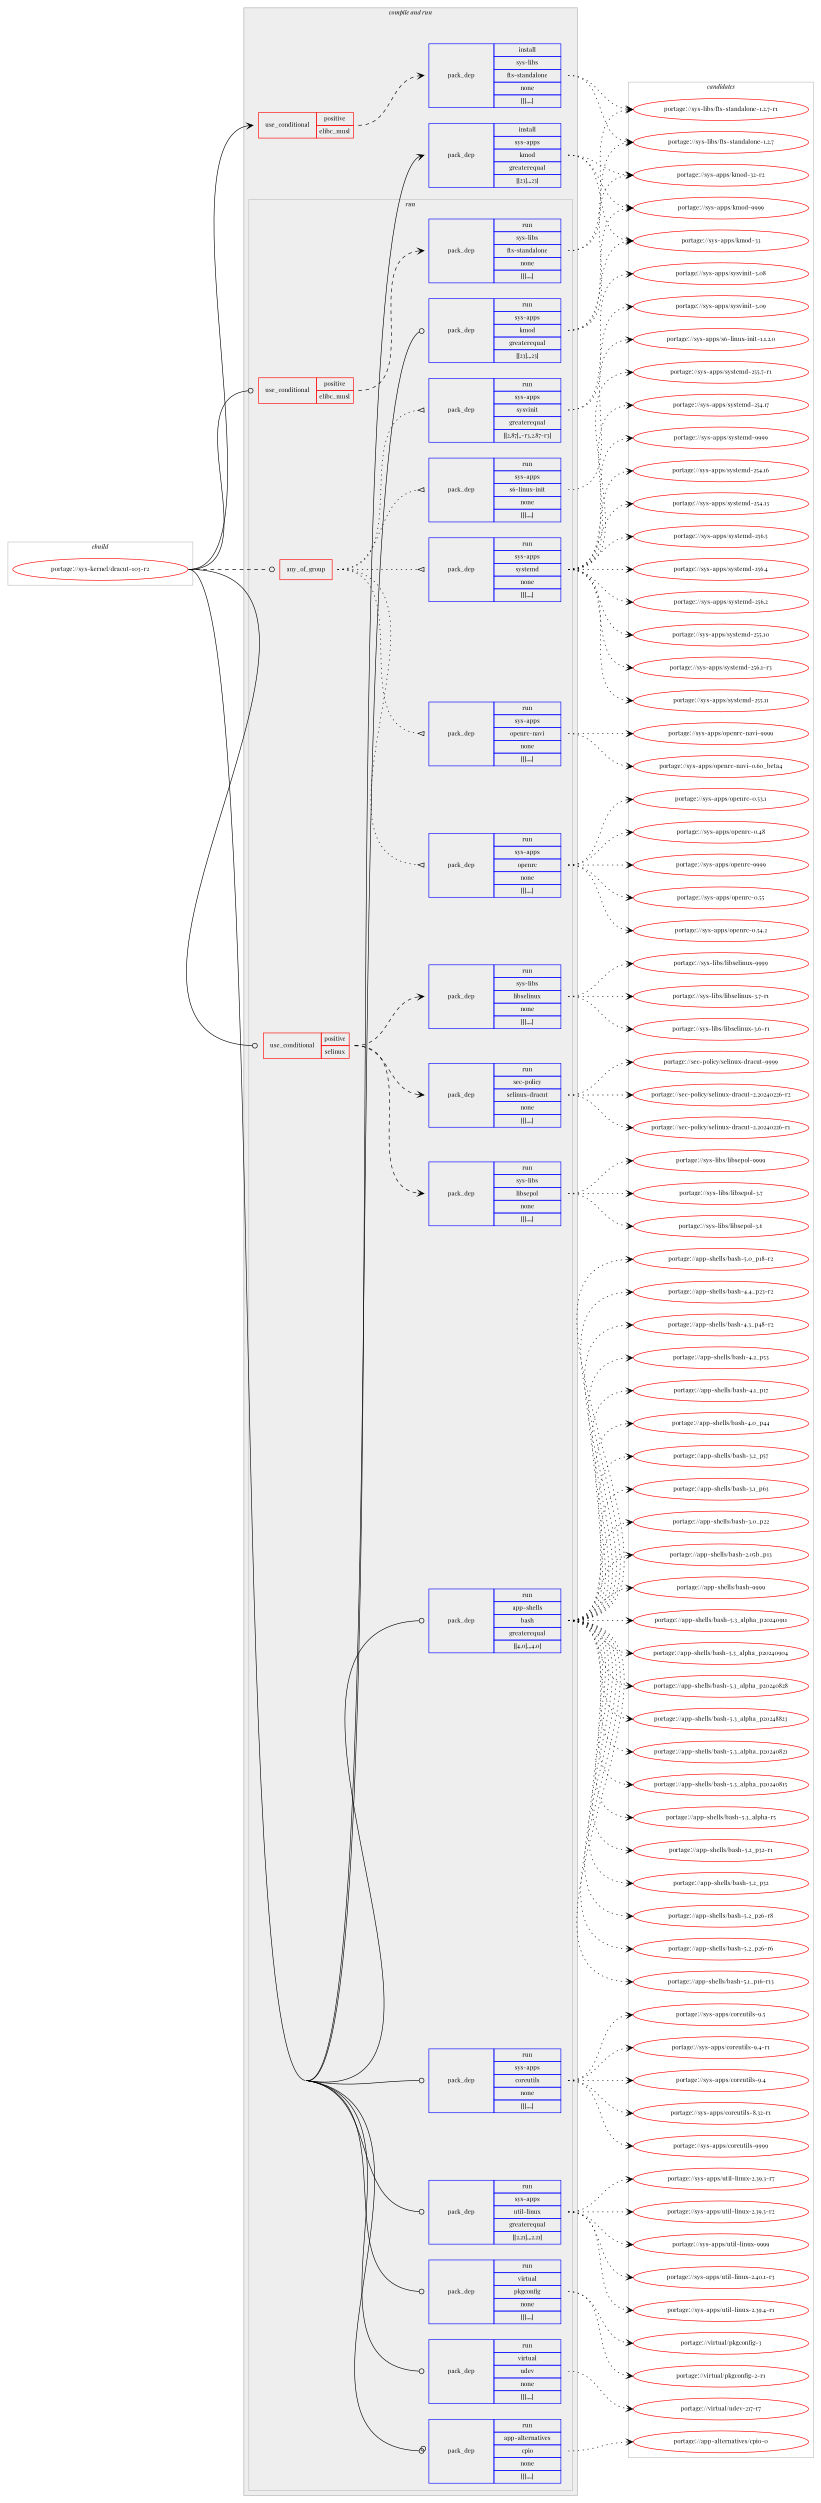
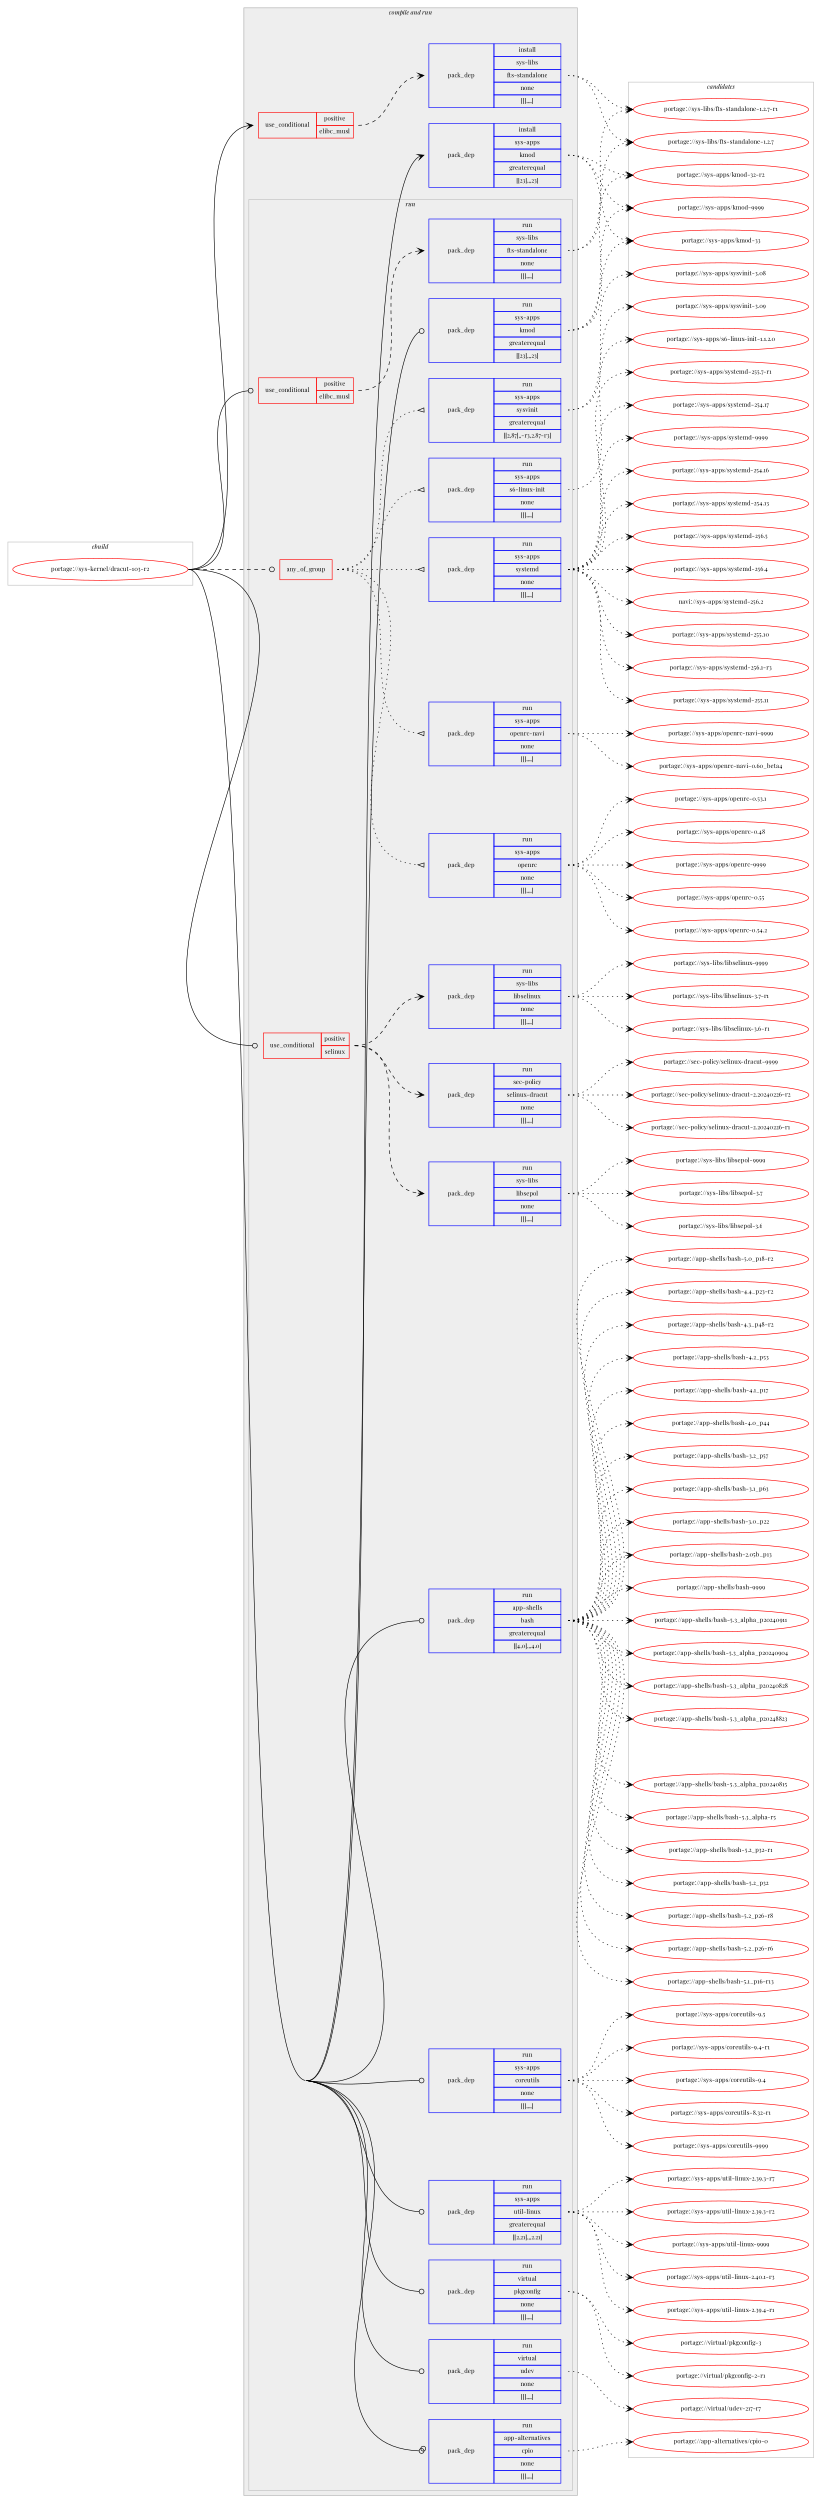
node "portage://sys-apps/systemd-256.2": label "portage://sys-apps/systemd-256.2" -> "navi://sys-apps/systemd-256.2"
node "portage://app-shells/bash-5.3_alpha_p20240821": removed
